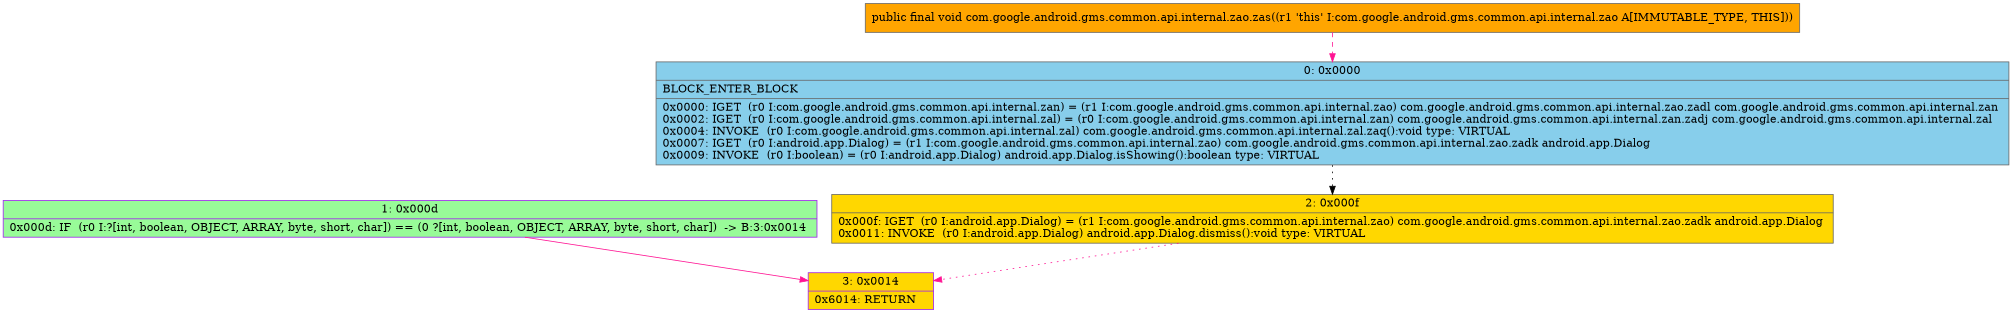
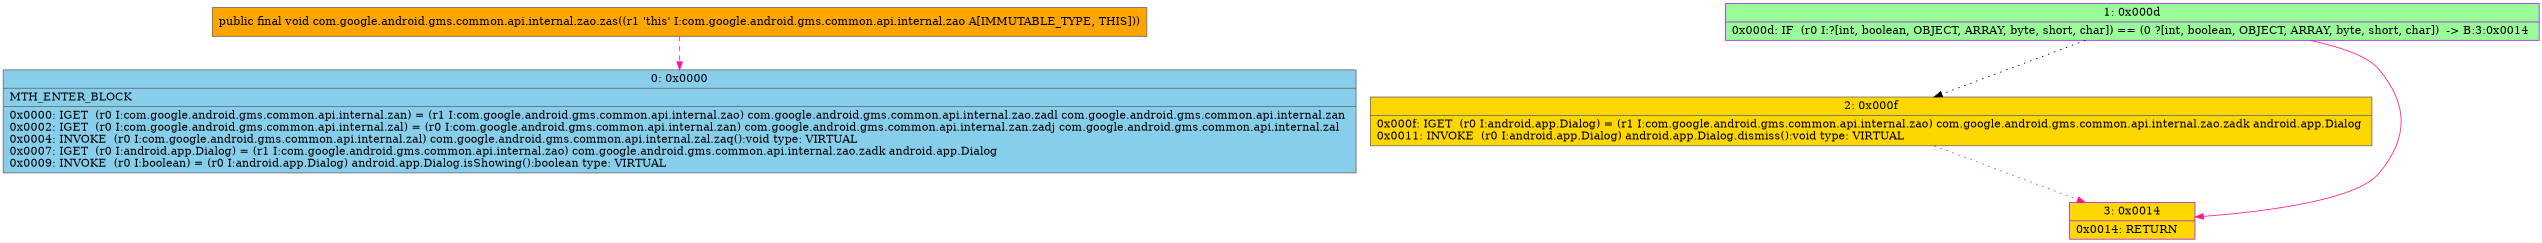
node "0: 0x0000": text "BLOCK_ENTER_BLOCK" -> "MTH_ENTER_BLOCK"
edge "0: 0x0000" -> "2: 0x000f": now "1: 0x000d" -> "2: 0x000f"
node "3: 0x0014": text "0x6014: RETURN" -> "0x0014: RETURN"
